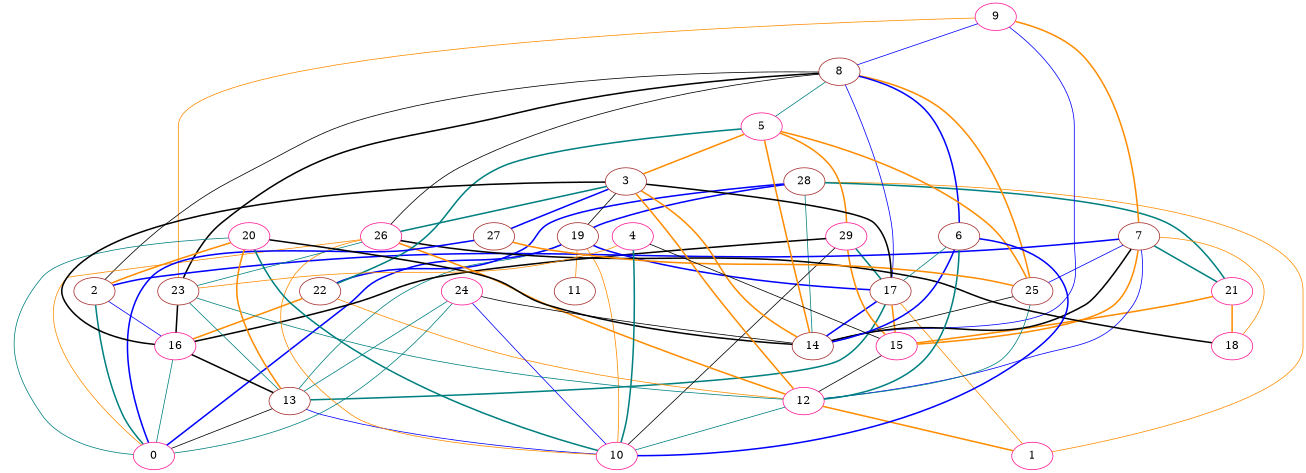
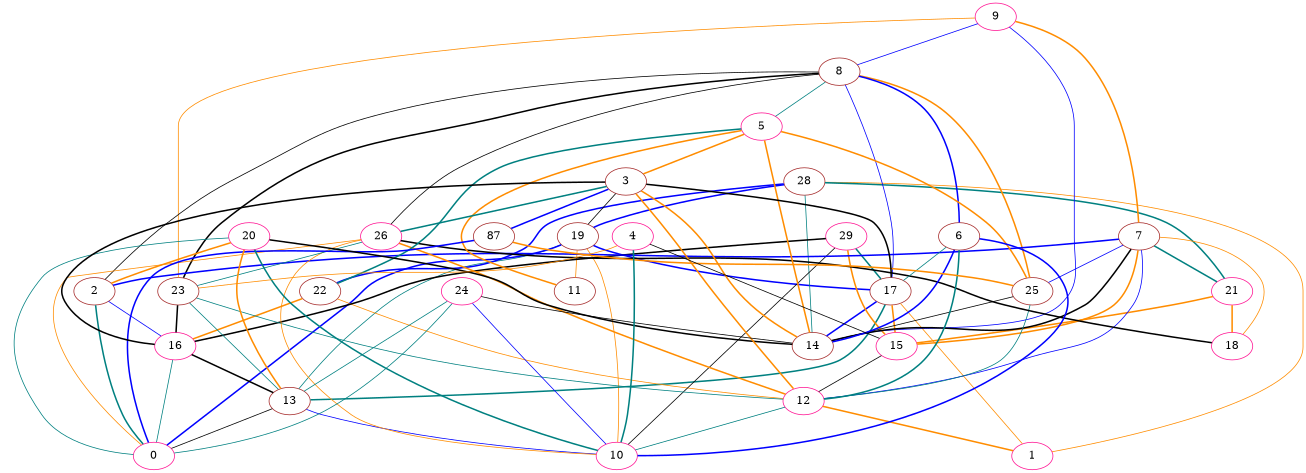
edge "5" -- "29": now "5" -- "11"
node "27": label "27" -> "87"
